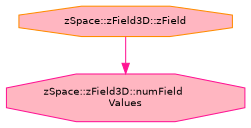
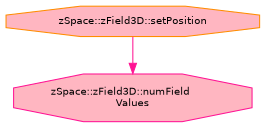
node "zSpace::zField3D::zField": label "zSpace::zField3D::zField" -> "zSpace::zField3D::setPosition"
